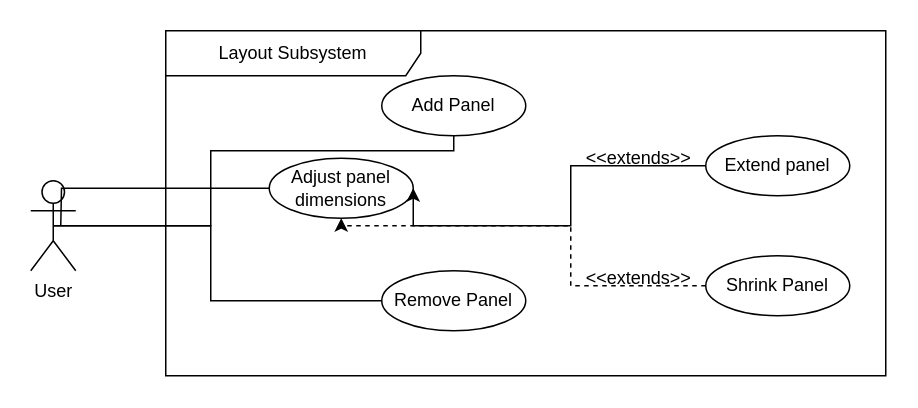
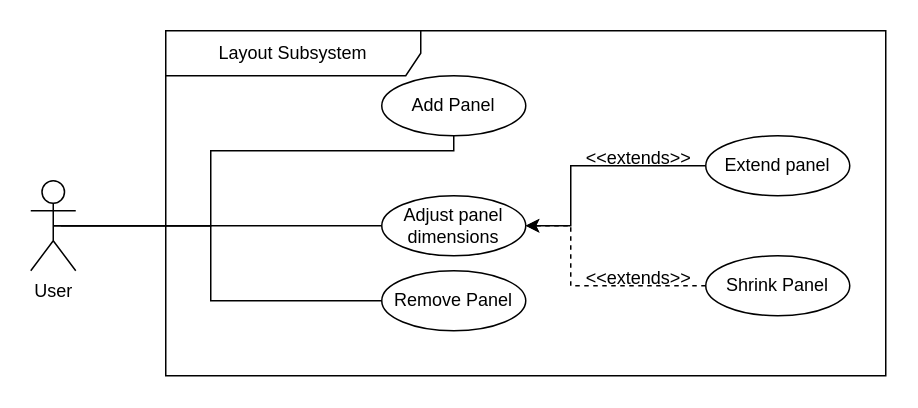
node "Adjust panel dimensions": moved (341, 188) -> (454, 226)
